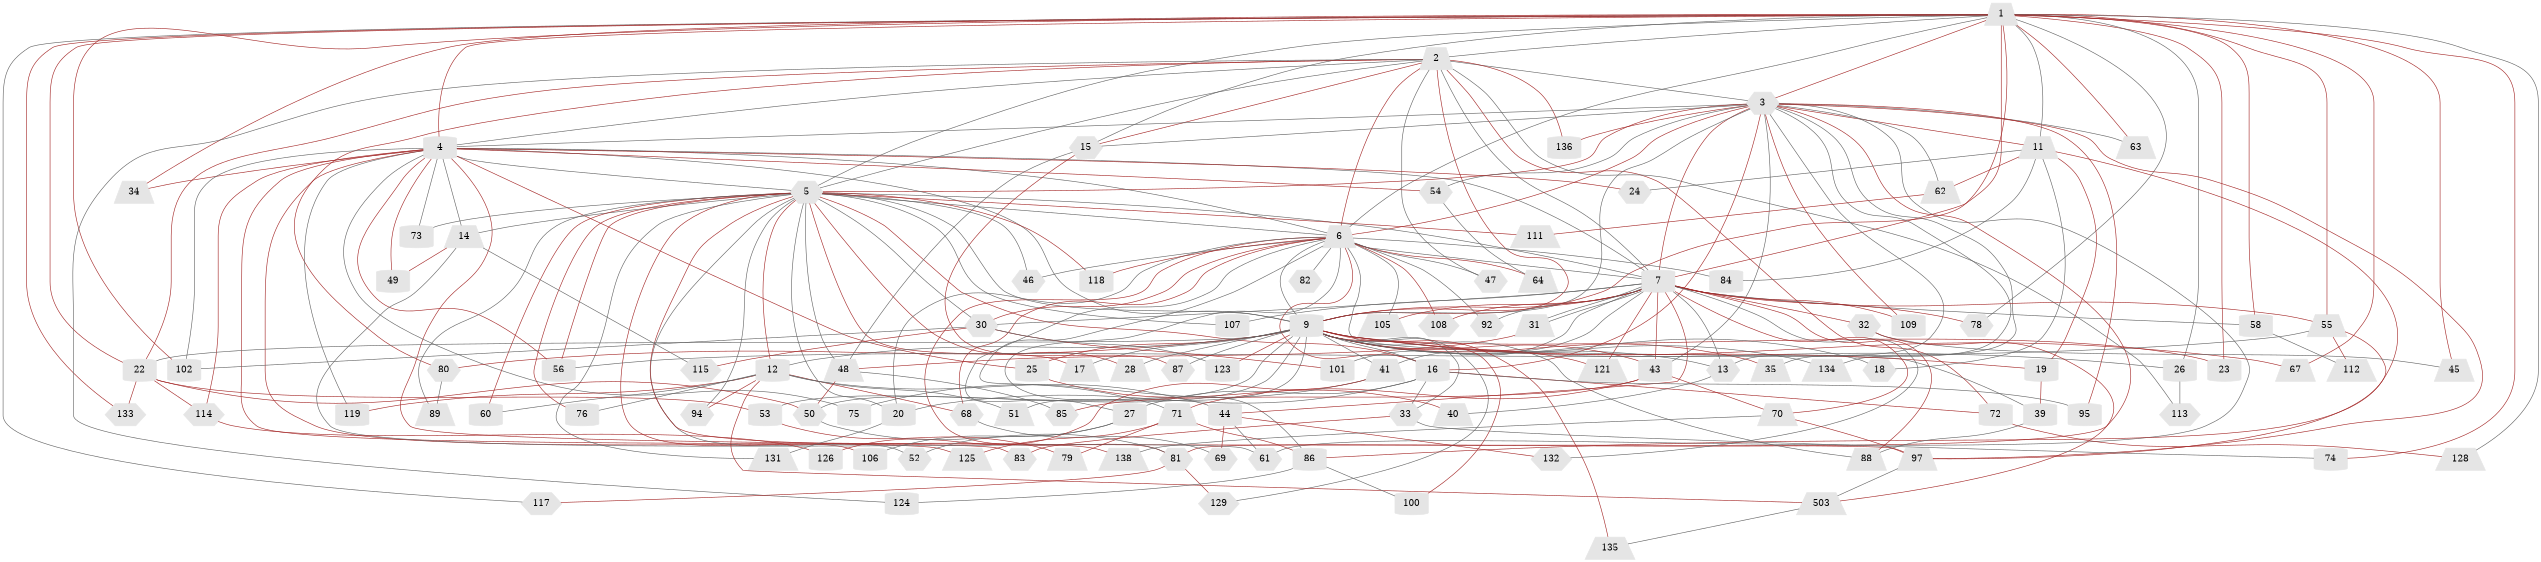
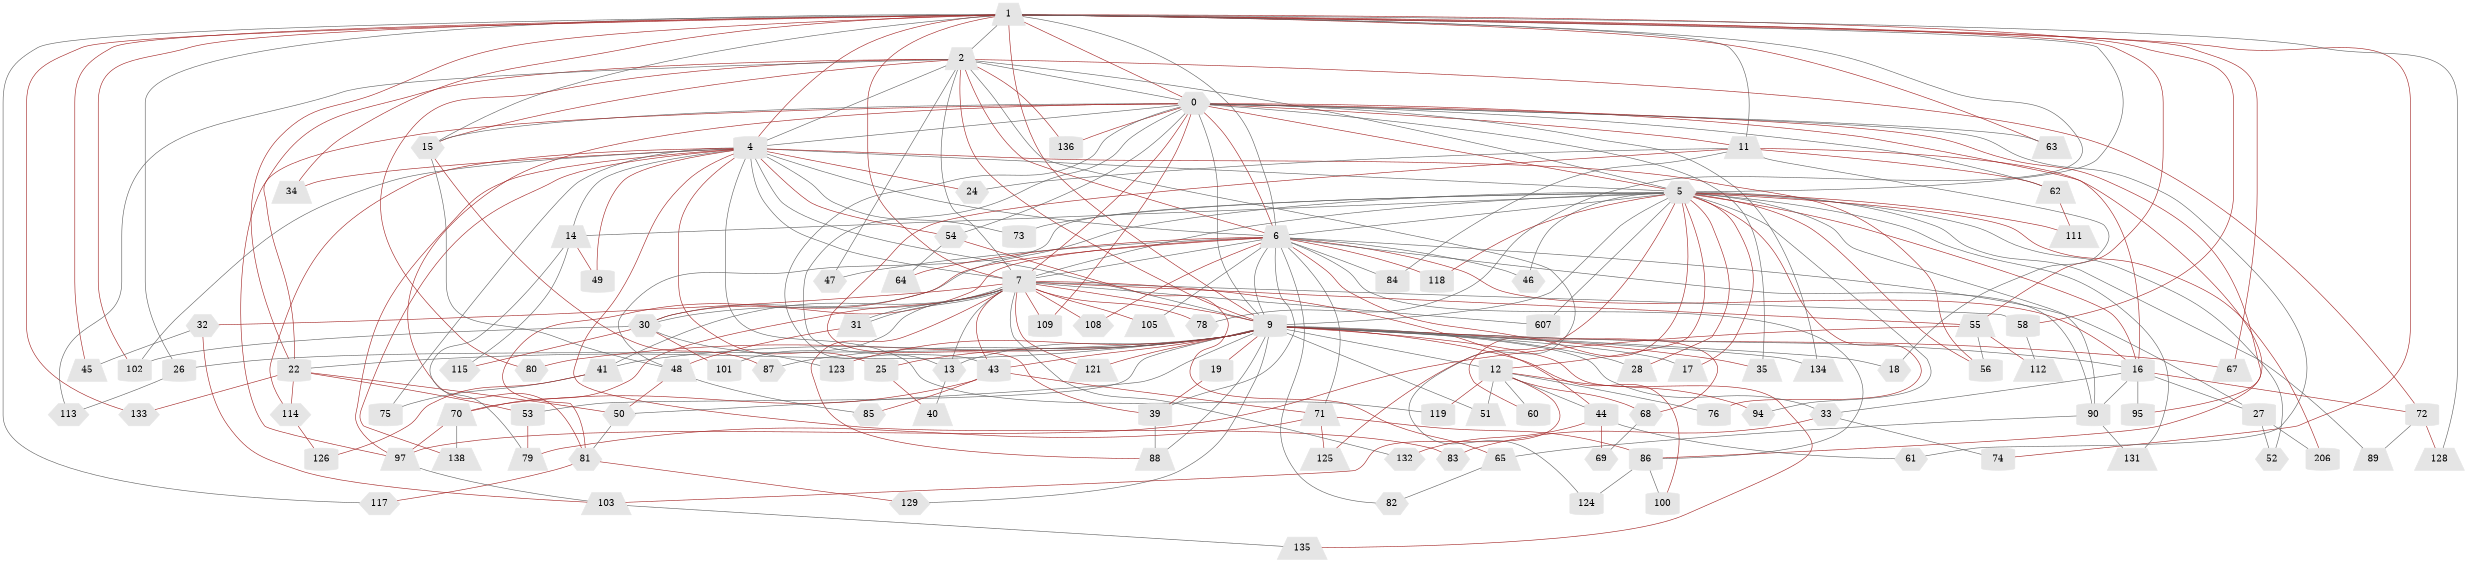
node "3": label "3" -> "0"
edge "11" -- "19": now "11" -- "39"
node "107": label "107" -> "607"
node "92": removed
node "23": removed
edge "80" -- "89": now "72" -- "89"
node "20": label "20" -> "90"
edge "14" -- "61": now "14" -- "79"
node "106": label "106" -> "206"
node "65": added
node "503": label "503" -> "103"
